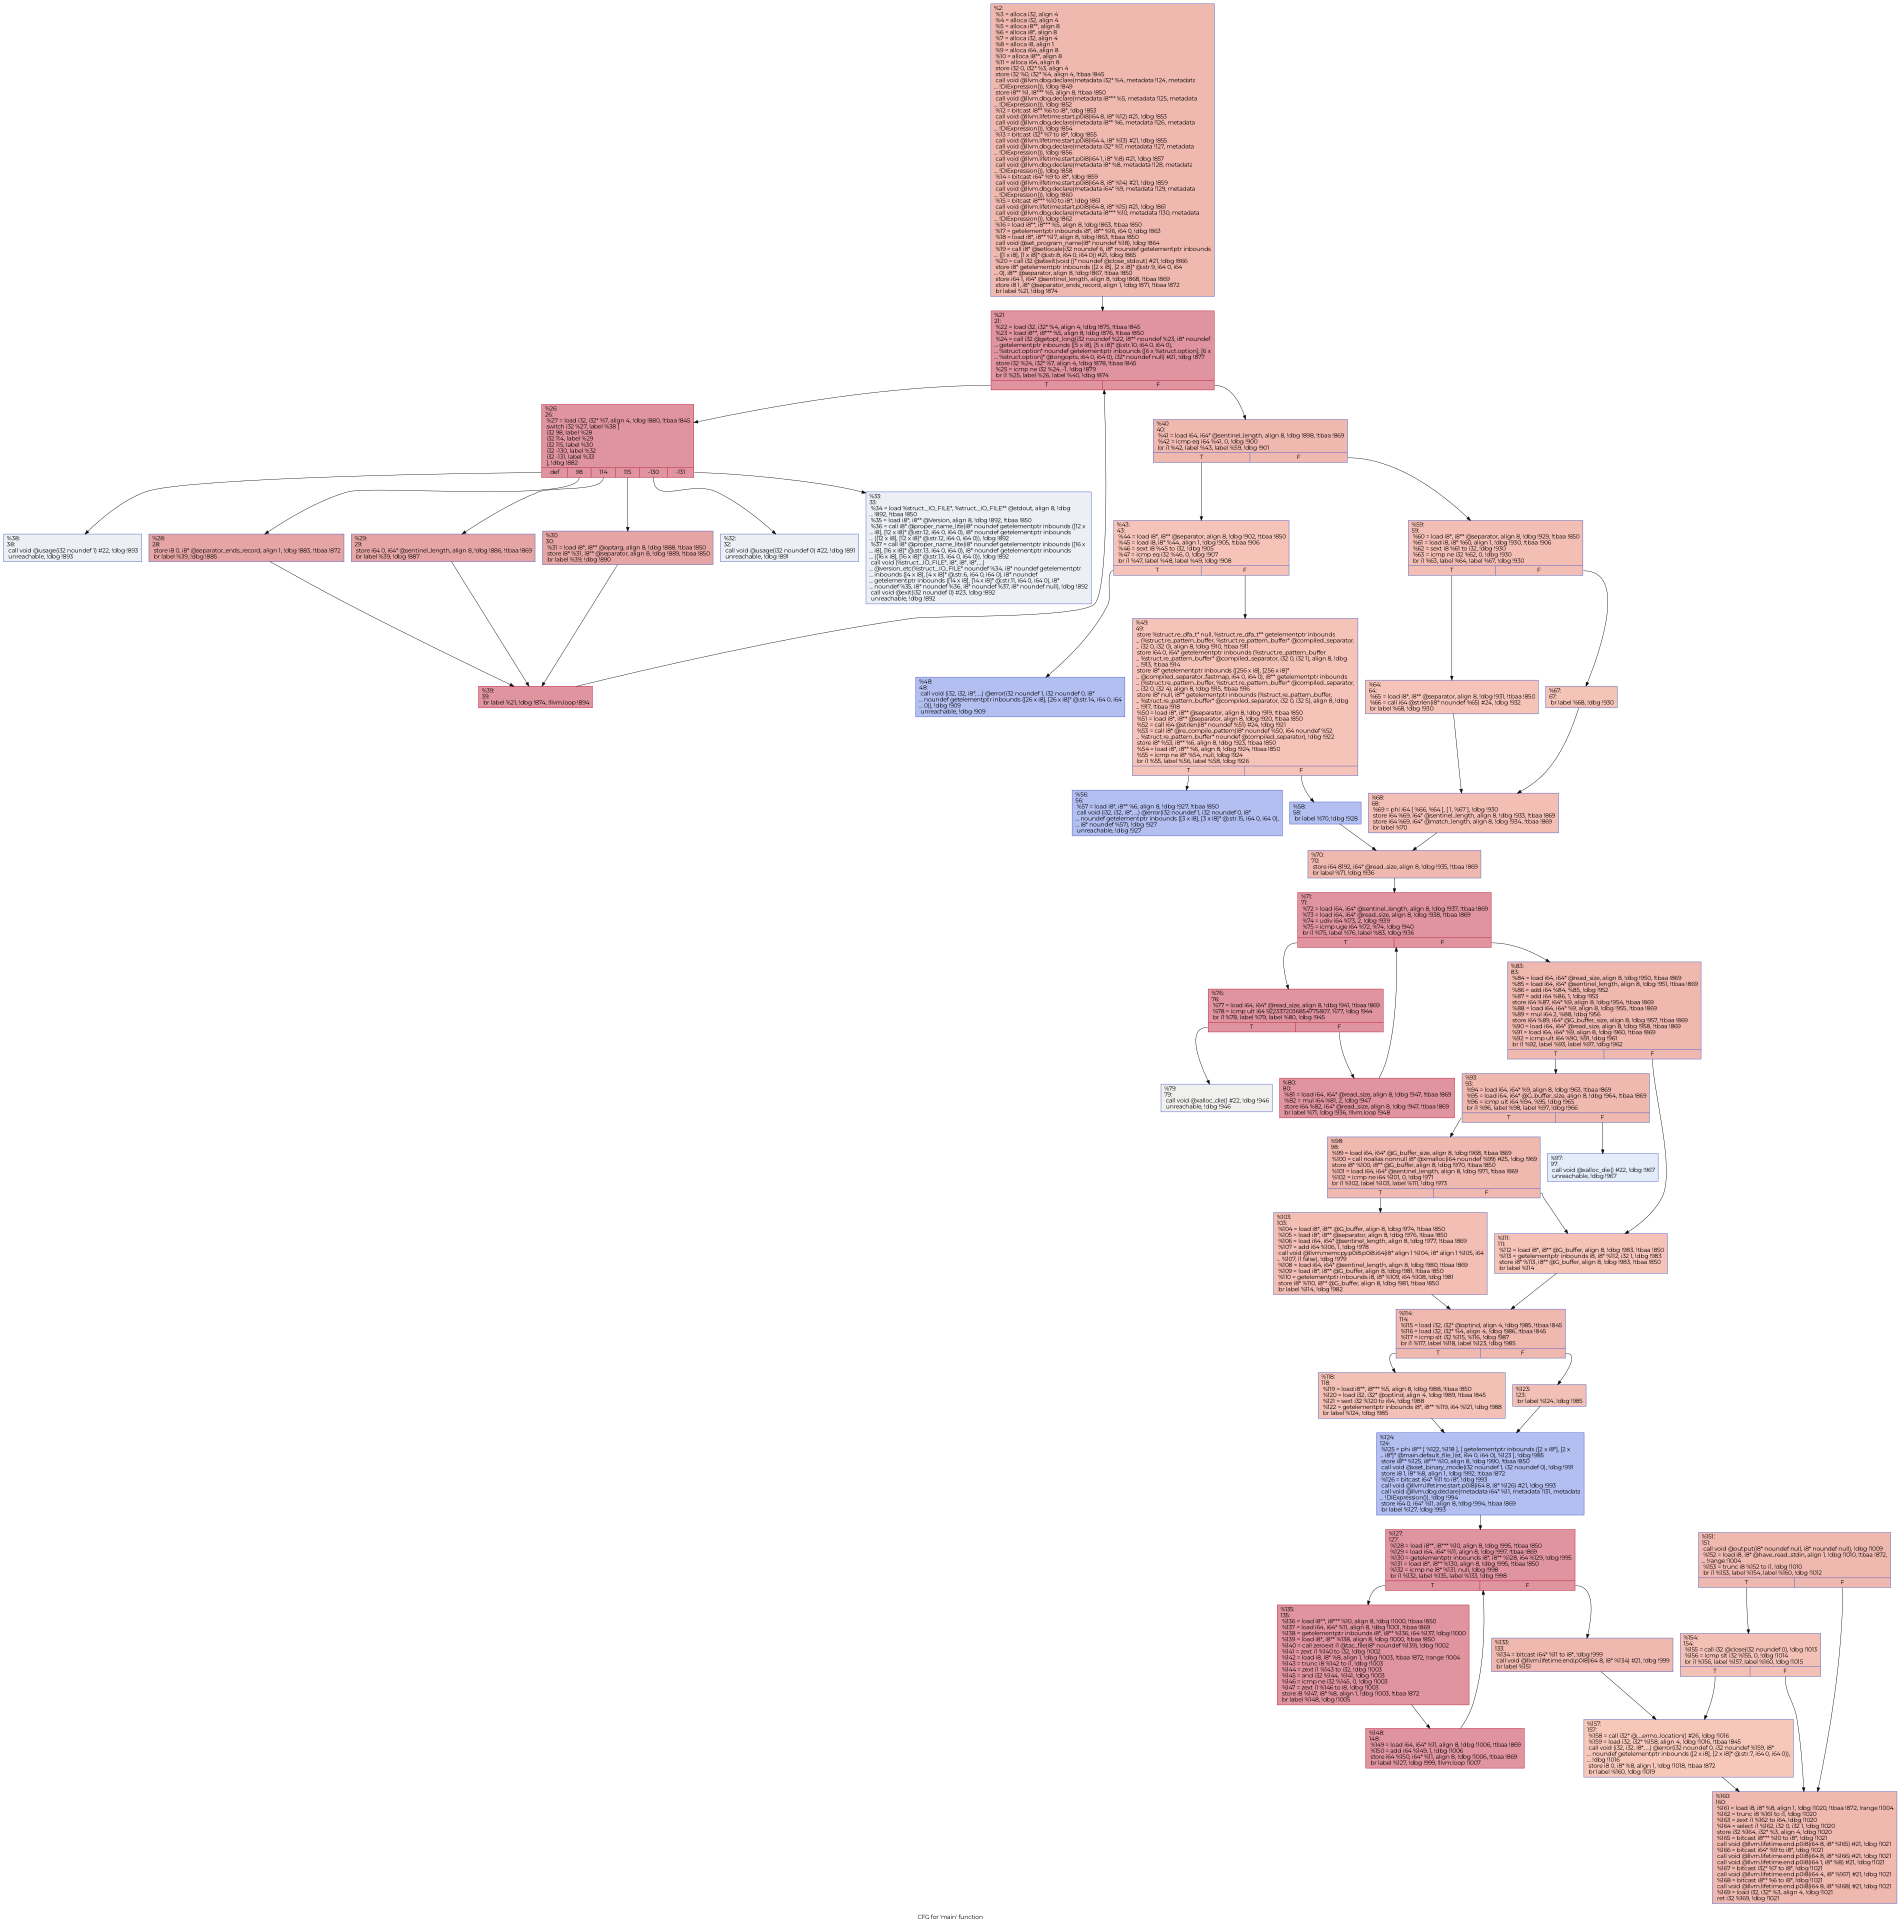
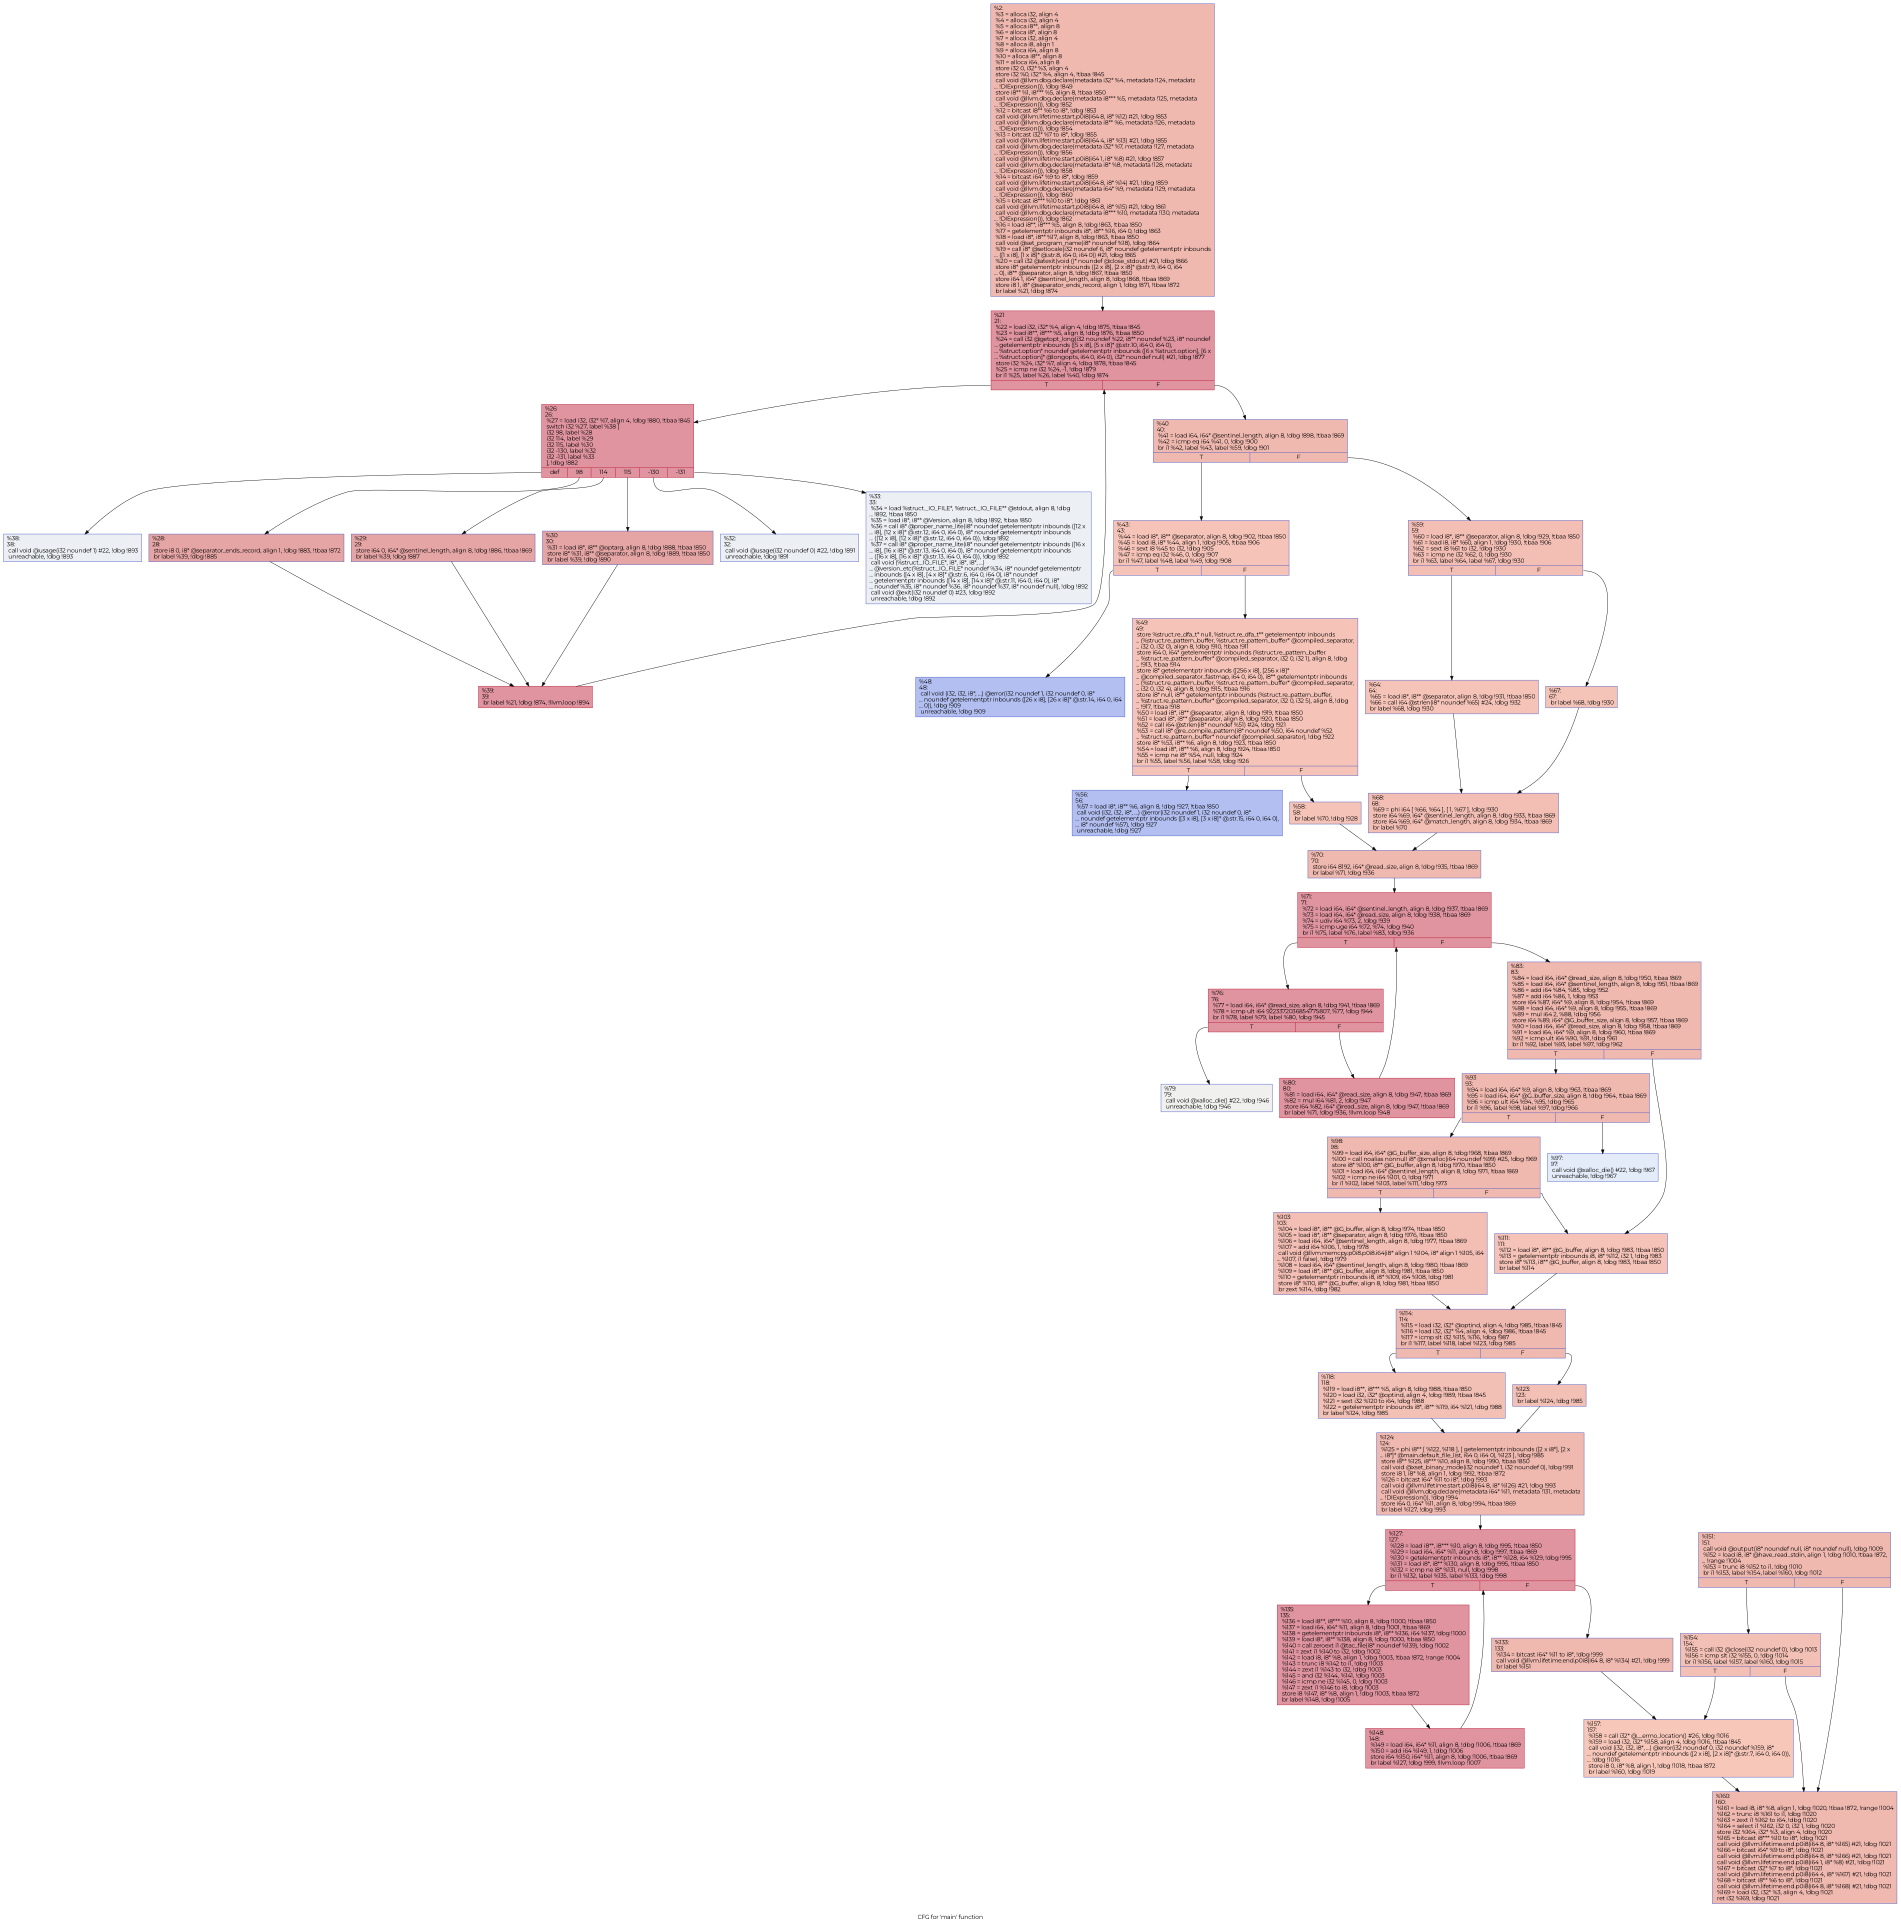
node "%58:": fillcolor #536edd70 -> #e8765c70
node "%103:": text "br label %114, !dbg !982" -> "br zext %114, !dbg !982"
node "%124:": fillcolor #536edd70 -> #de614d70
